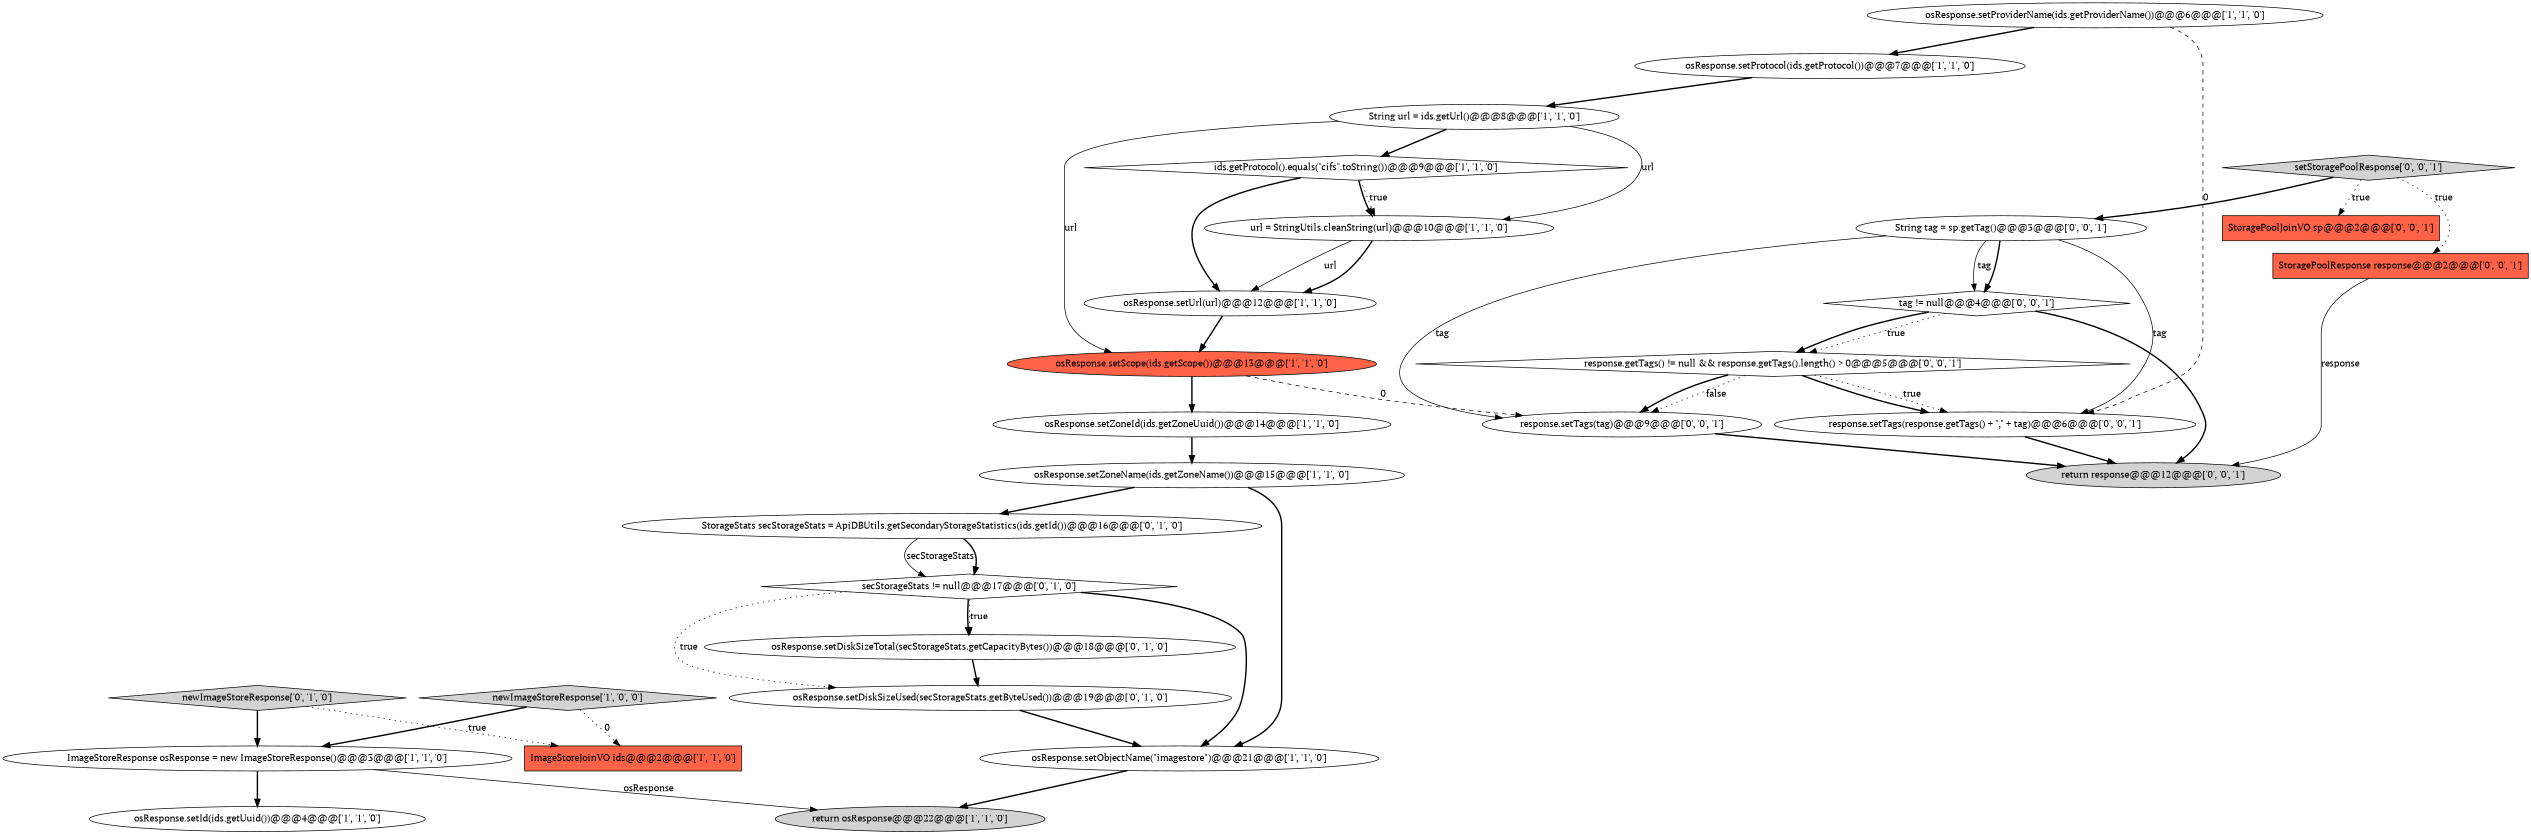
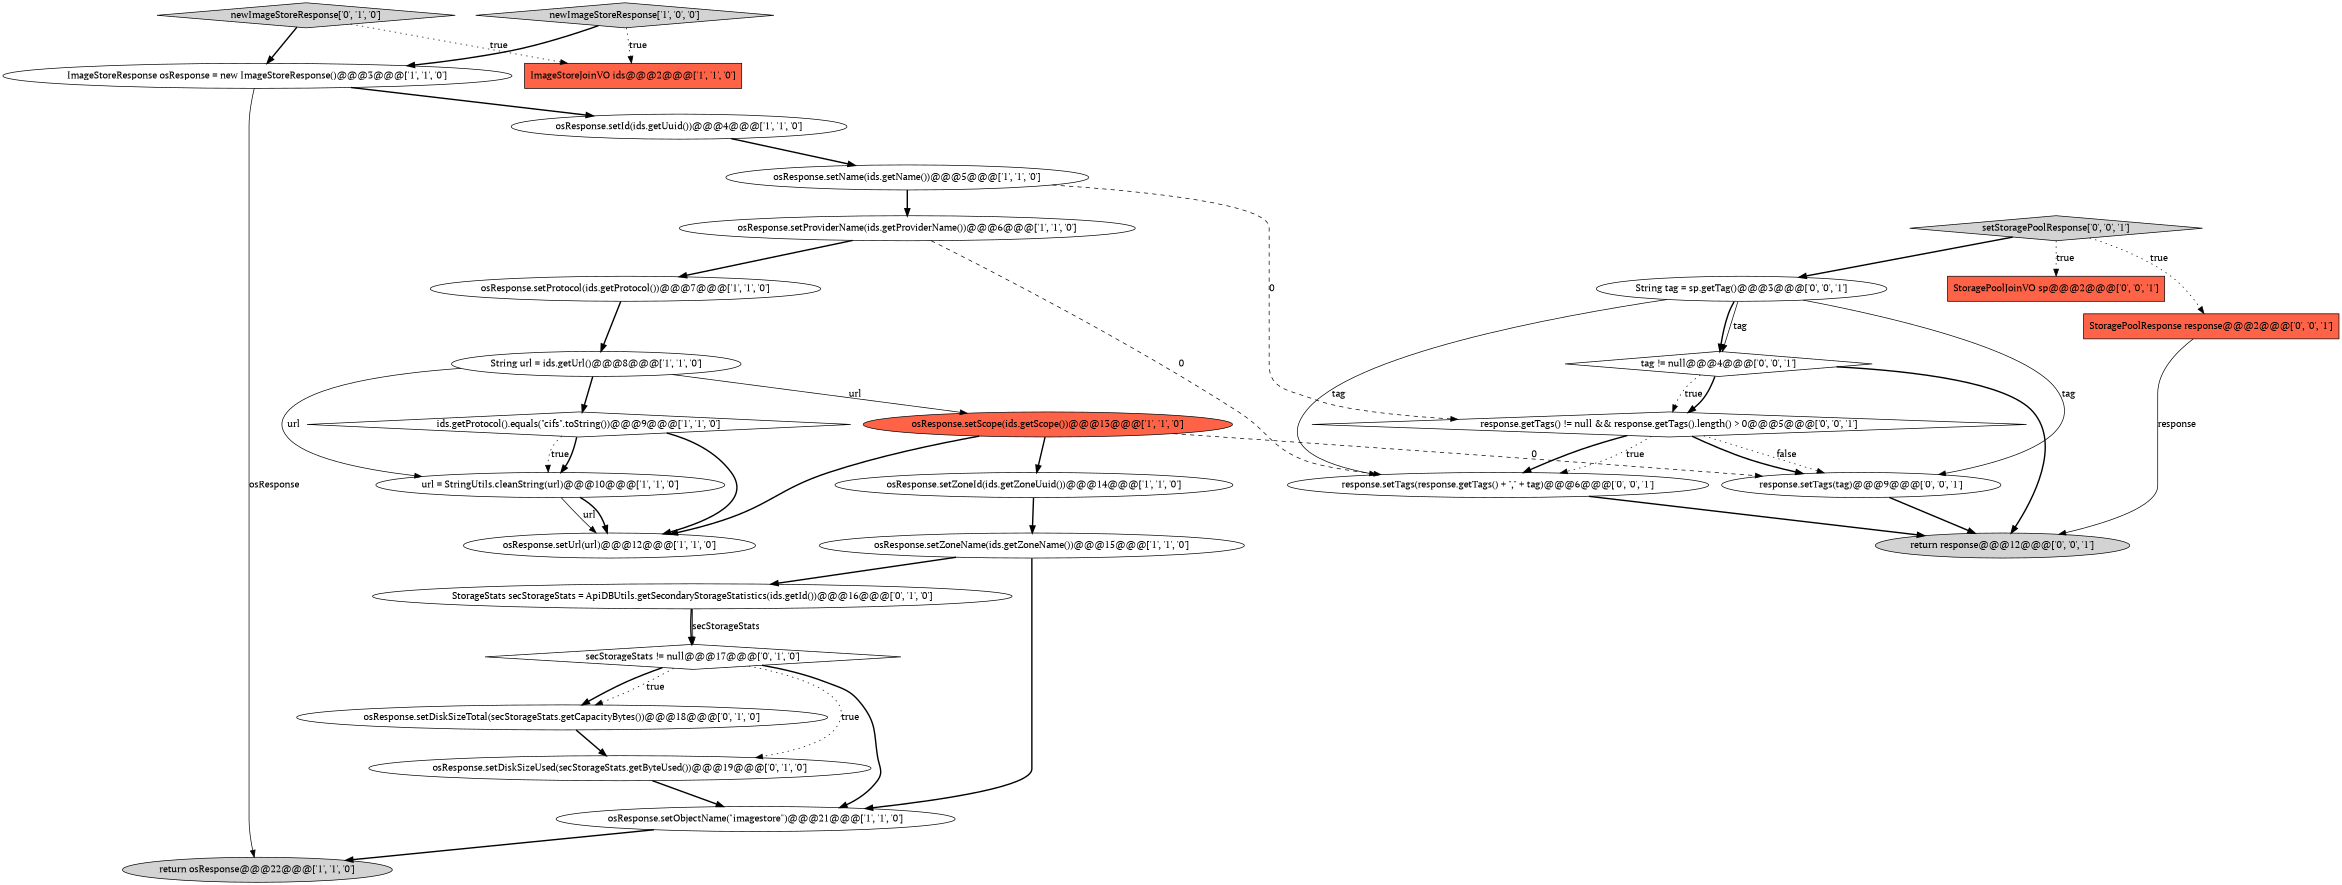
node "osResponse.setName(ids.getName())@@@5@@@['1', '1', '0']": added
edge "osResponse.setUrl(url)@@@12@@@['1', '1', '0']" -> "osResponse.setScope(ids.getScope())@@@13@@@['1', '1', '0']": reversed
edge "newImageStoreResponse['1', '0', '0']" -> "ImageStoreJoinVO ids@@@2@@@['1', '1', '0']": label "0" -> "true"
